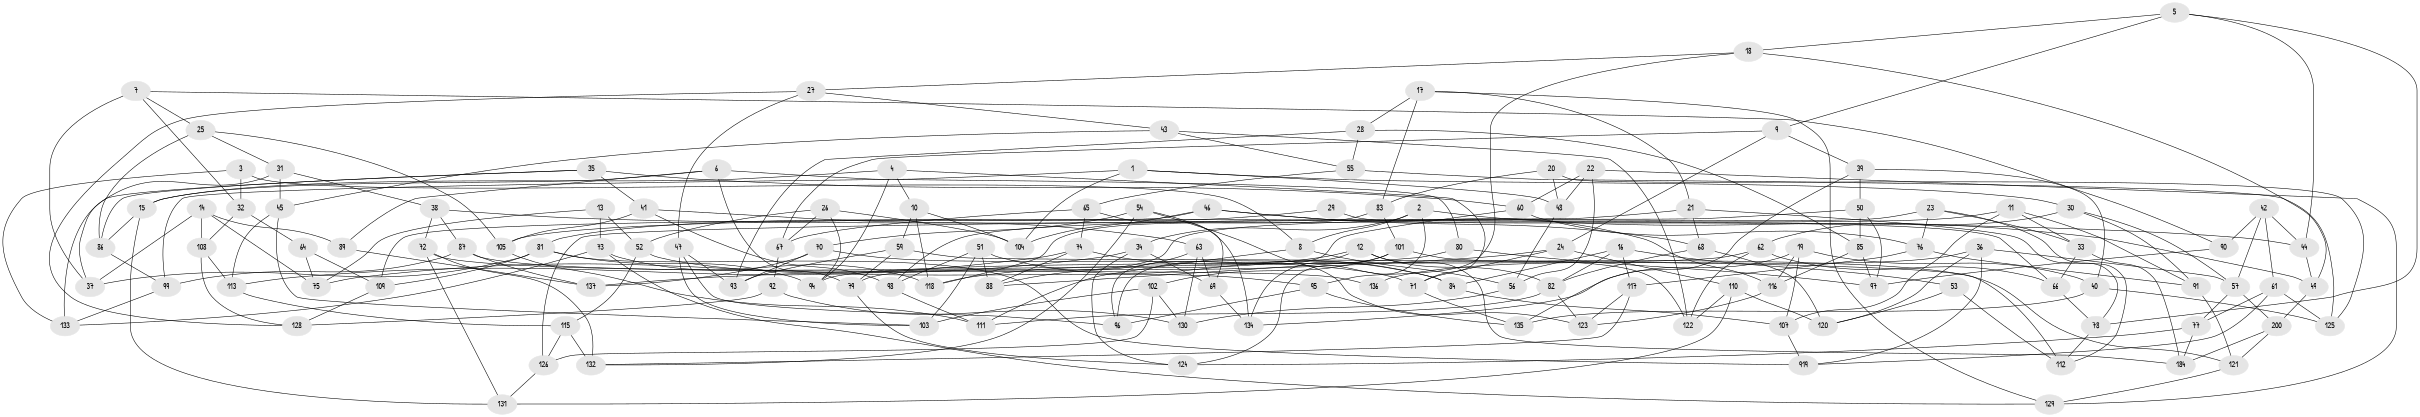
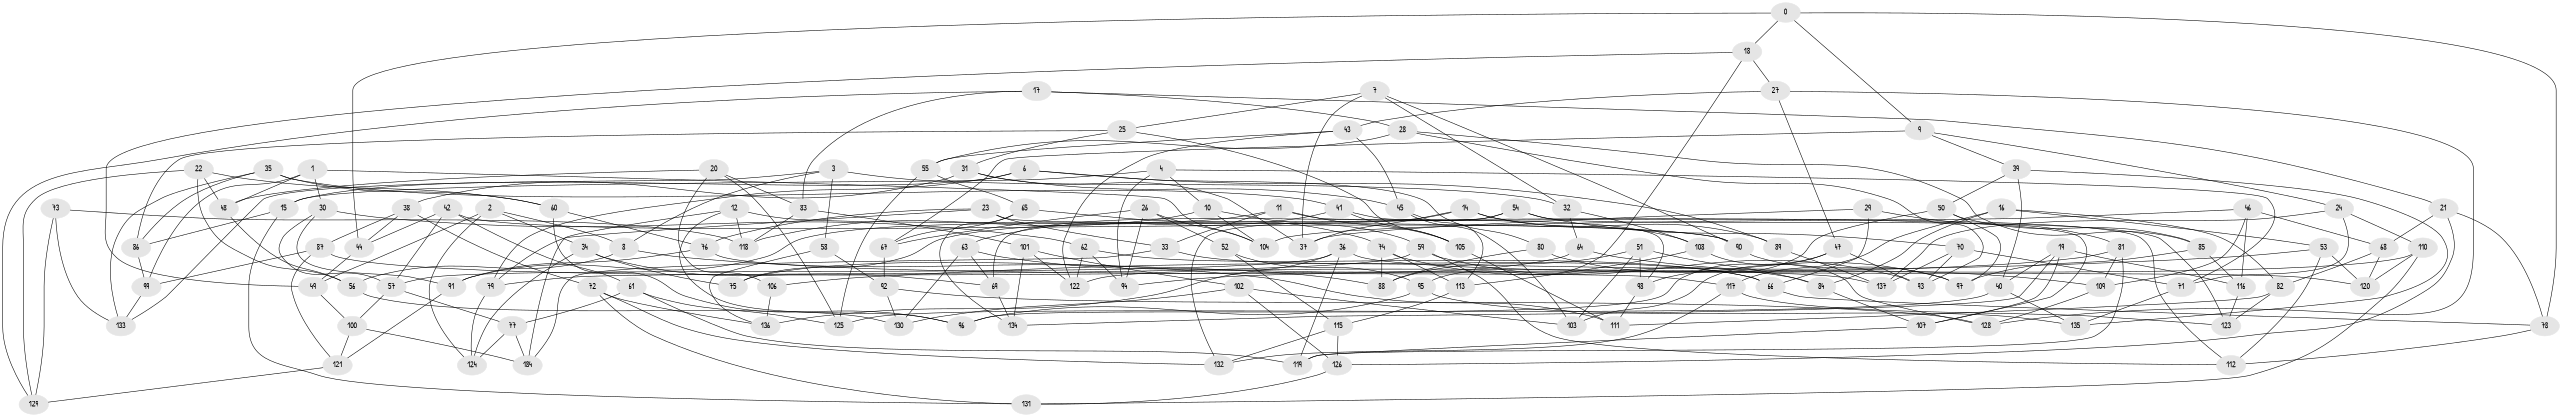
node "5": label "5" -> "0"
node "13": removed
node "58": added
edge "12" -- "82": now "12" -- "90"
edge "81" -- "37": now "29" -- "37"
node "106": added
node "200": label "200" -> "100"
node "919": label "919" -> "119"
